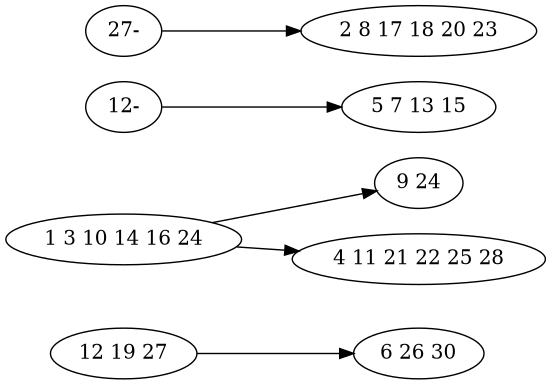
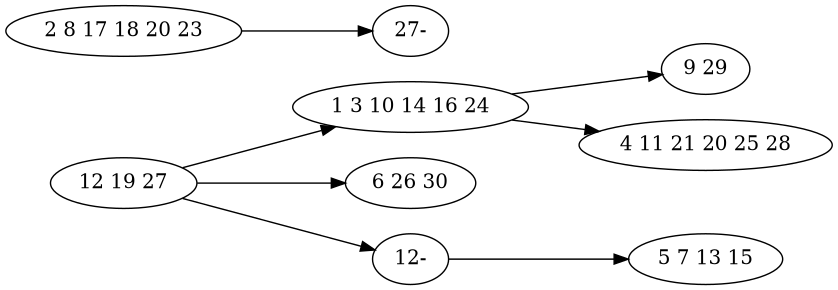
edge "27-" -> "2 8 17 18 20 23": reversed
edge "12 19 27" -> "1 3 10 14 16 24": added
node "9 24": label "9 24" -> "9 29"
edge "12 19 27" -> "12-": added
node "4 11 21 22 25 28": label "4 11 21 22 25 28" -> "4 11 21 20 25 28"
